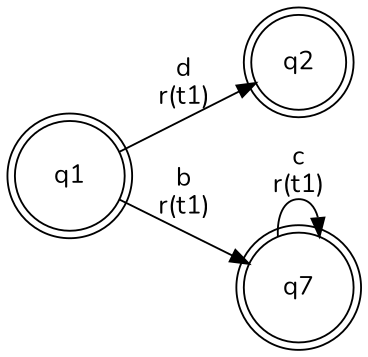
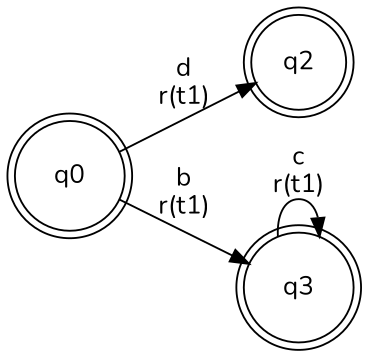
node "q1": label "q1" -> "q0"
node "q7": label "q7" -> "q3"
